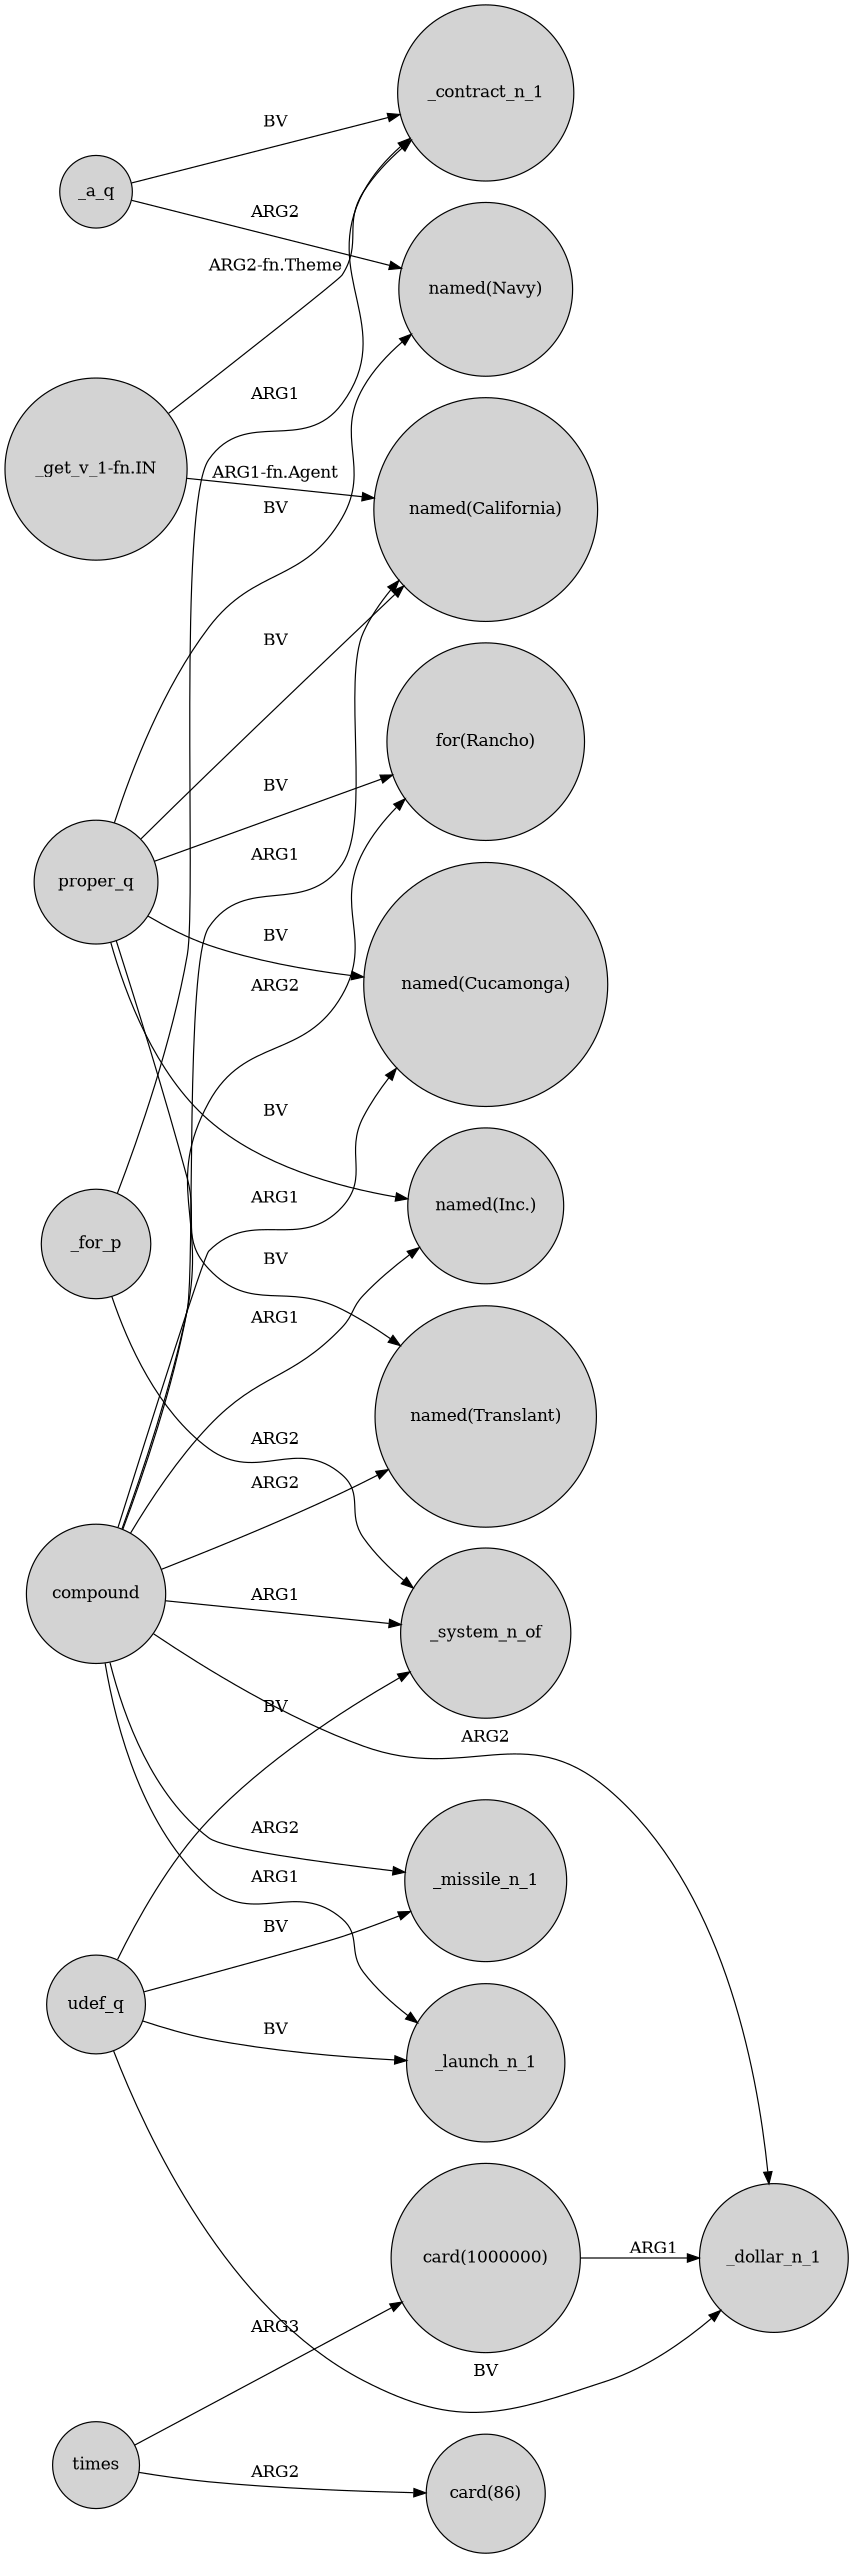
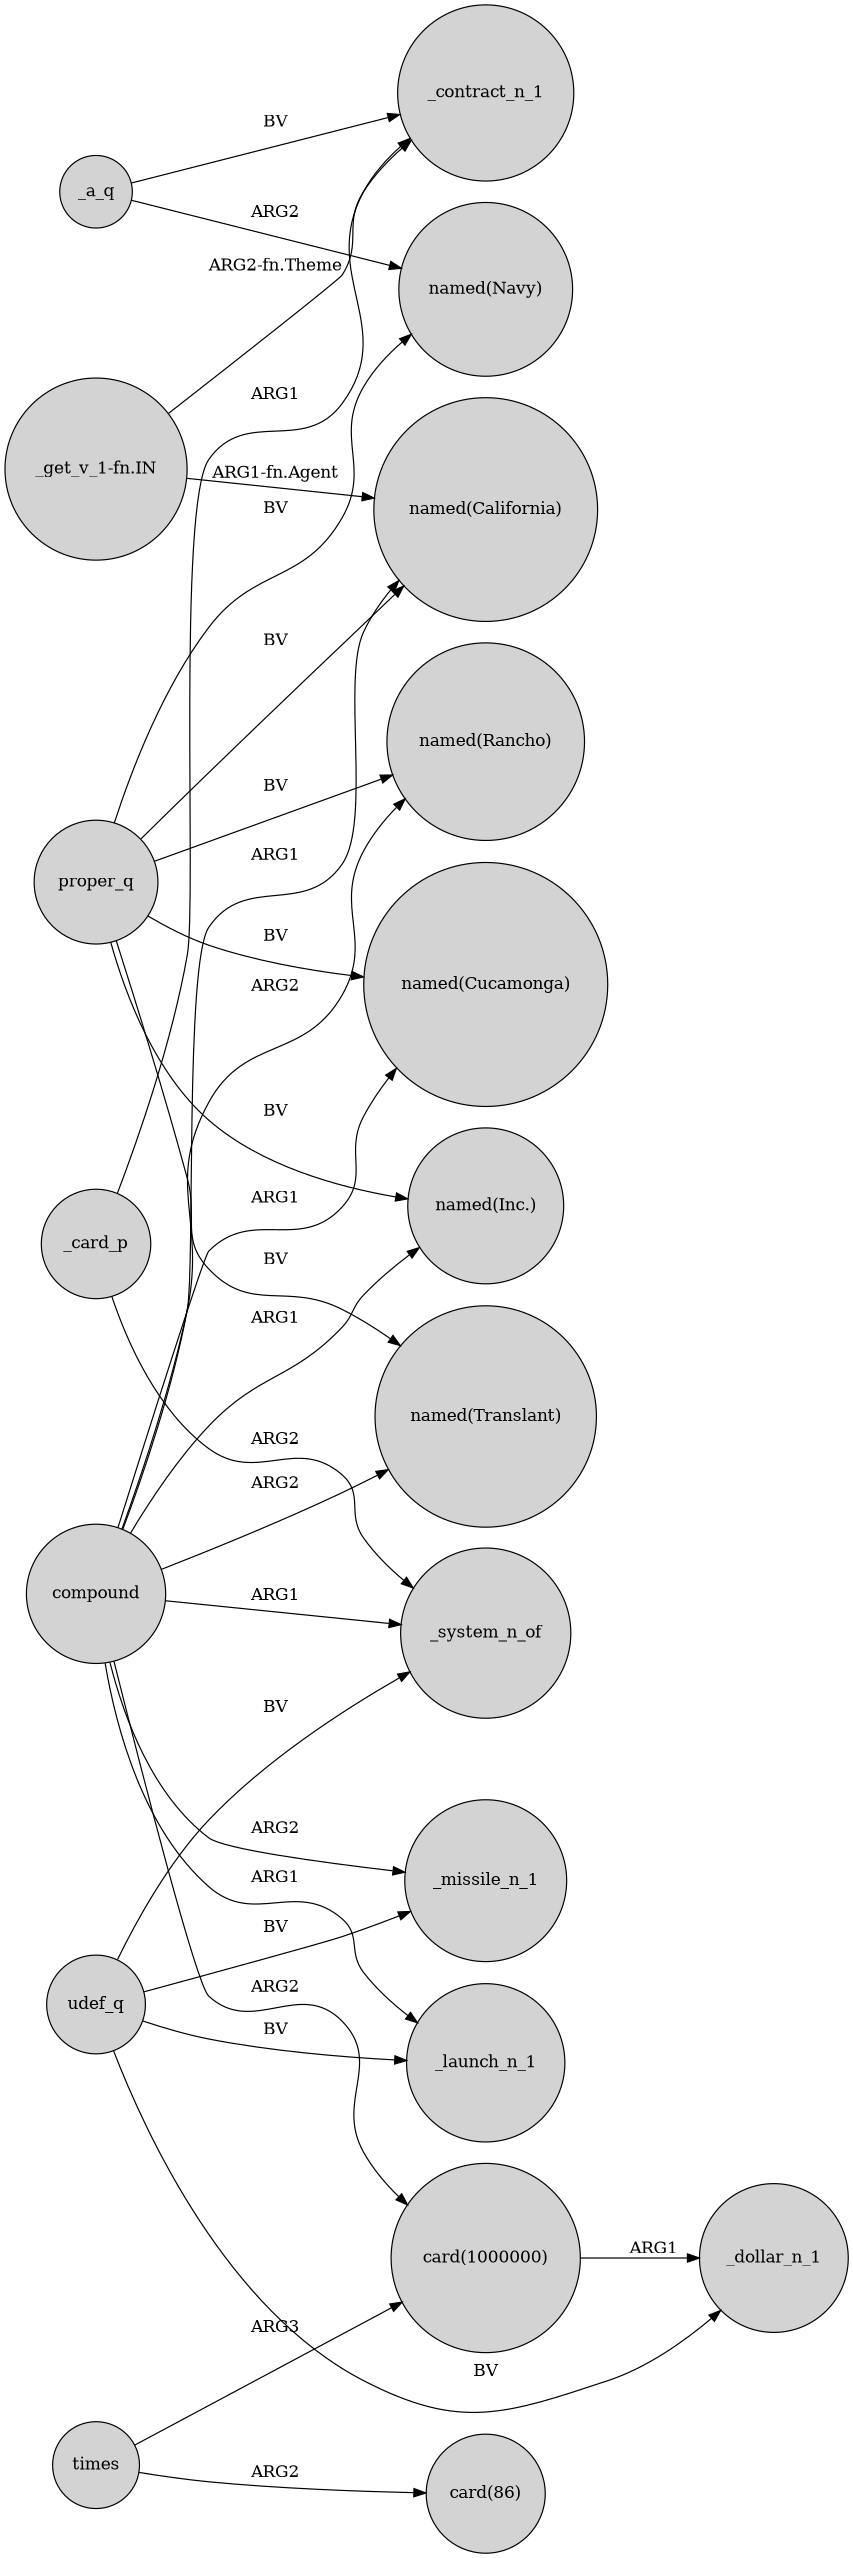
node "for(Rancho)": label "for(Rancho)" -> "named(Rancho)"
node "_for_p": label "_for_p" -> "_card_p"
edge "compound" -> "_dollar_n_1": now "compound" -> "card(1000000)"
